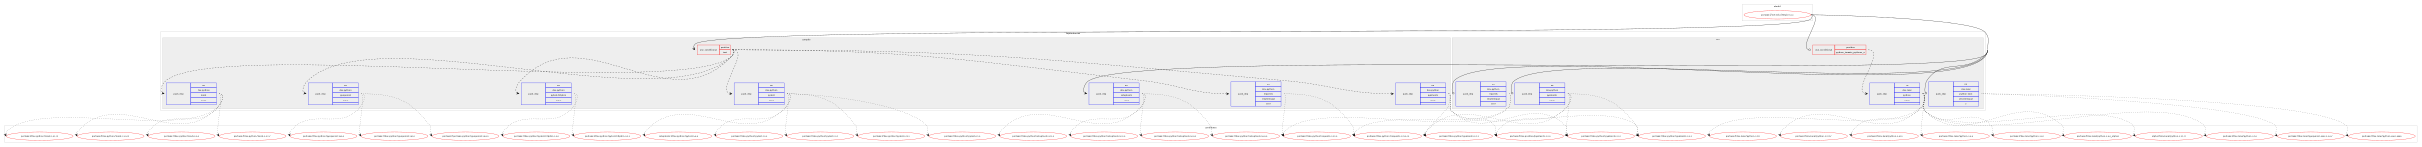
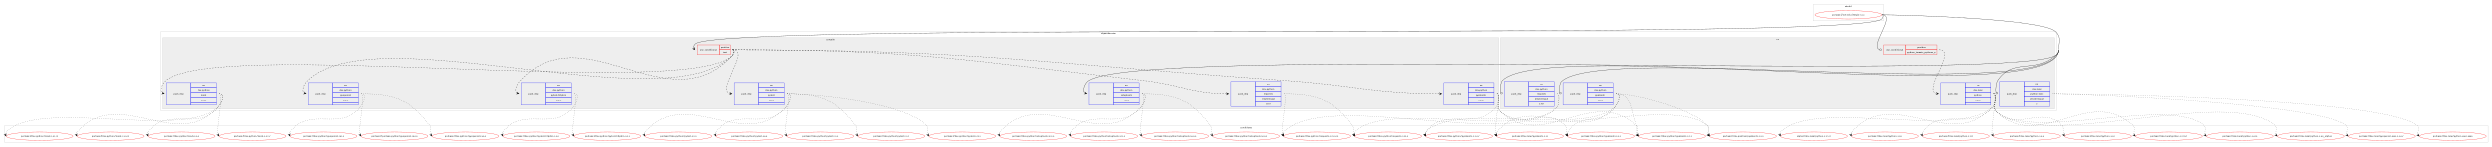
node "setuptools://dev-python/pytest-4.6.9": label "setuptools://dev-python/pytest-4.6.9" -> "portage://dev-python/pytest-4.6.9"
node "portage://dev-python/pygments-2.2.0-r1": added
node "portage://dev-python/pygments-2.3.1": label "portage://dev-python/pygments-2.3.1" -> "portage://dev-lang/pygments-2.3.1"
